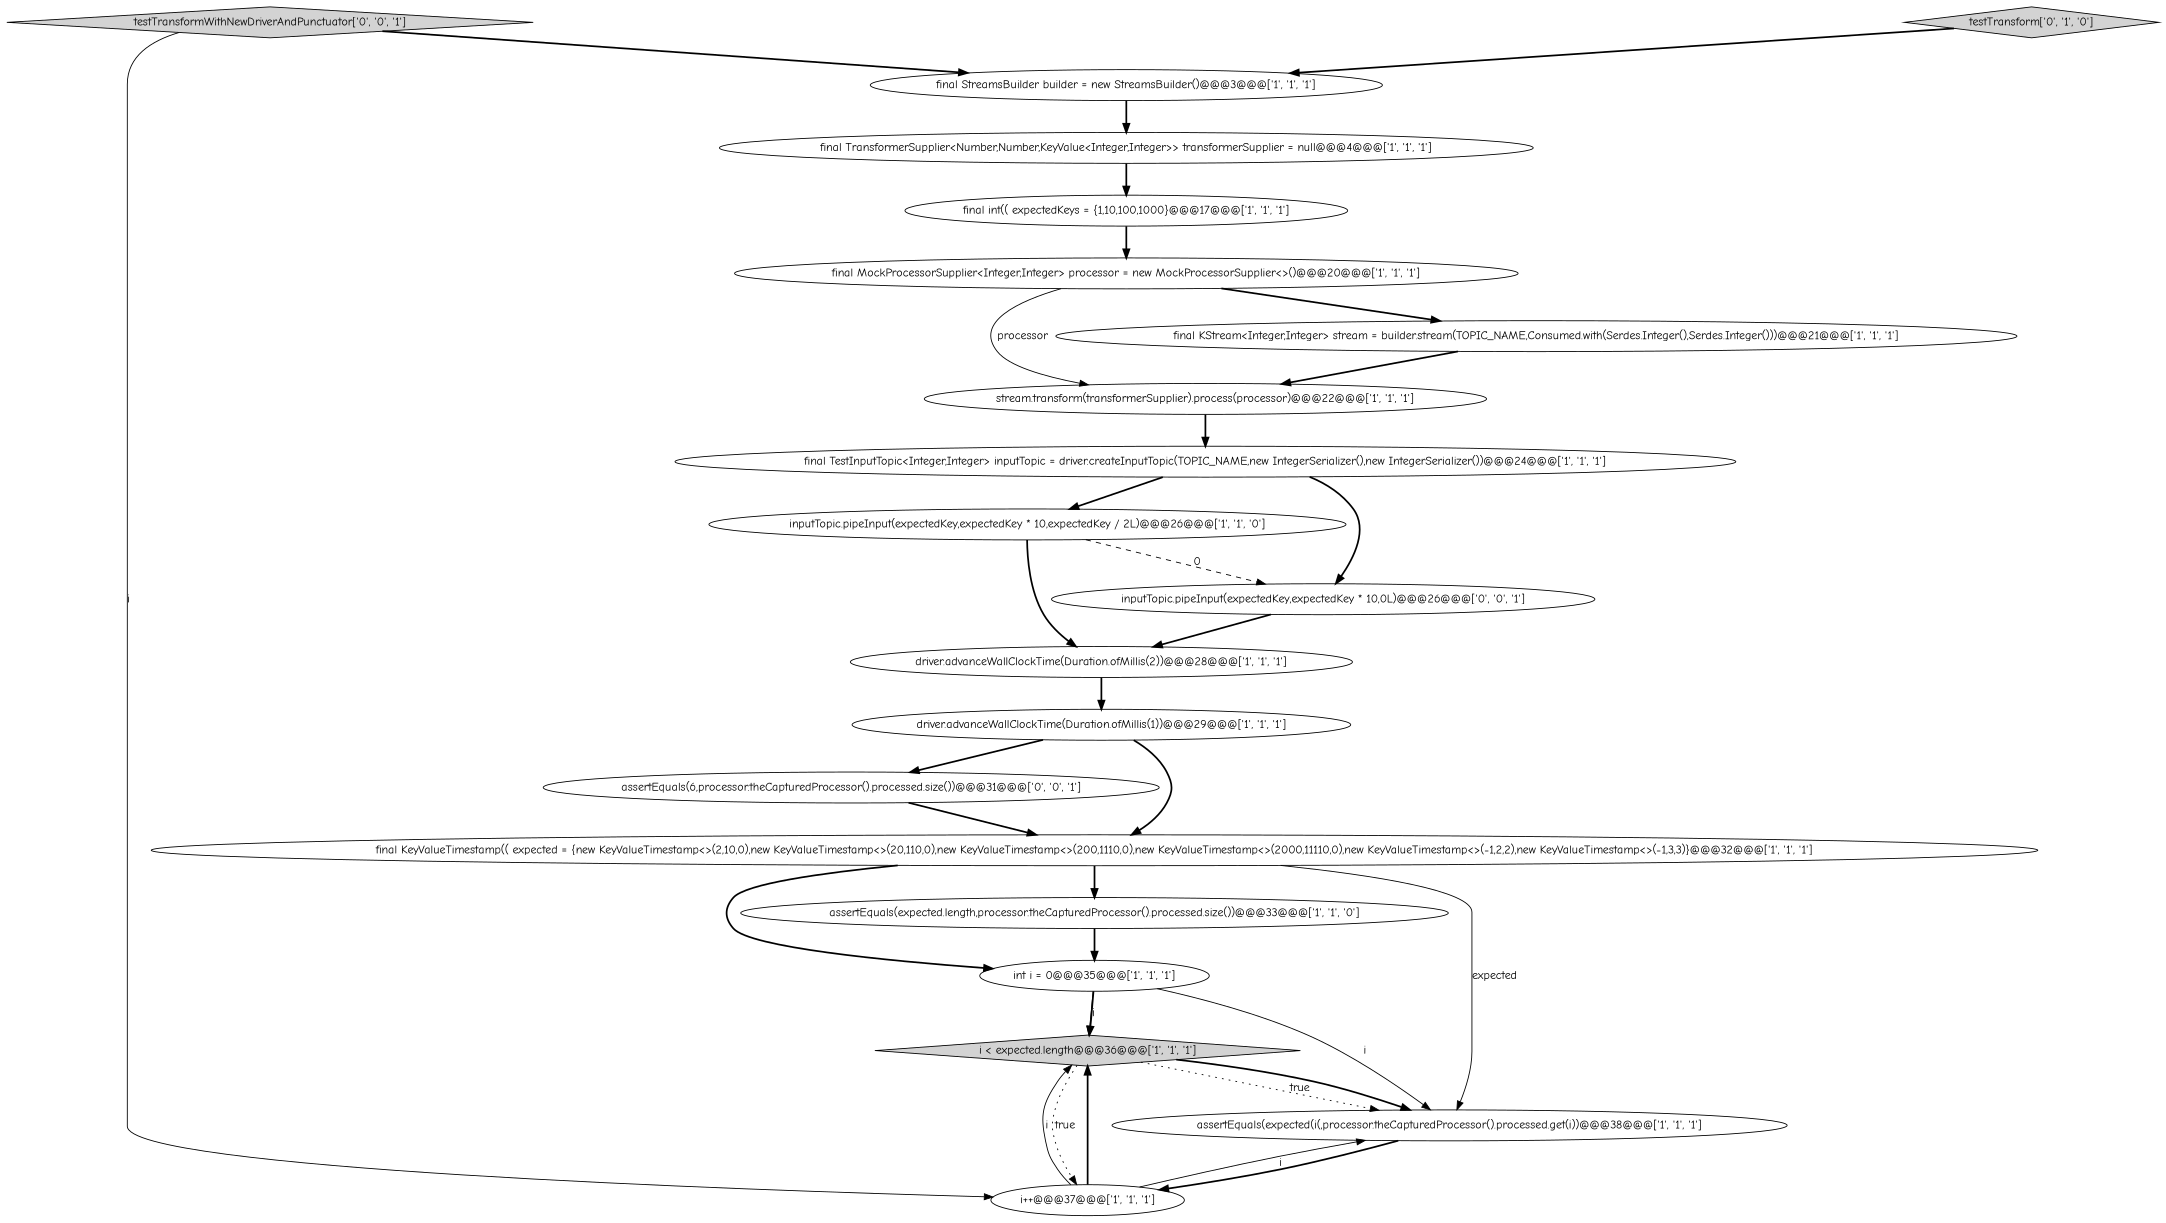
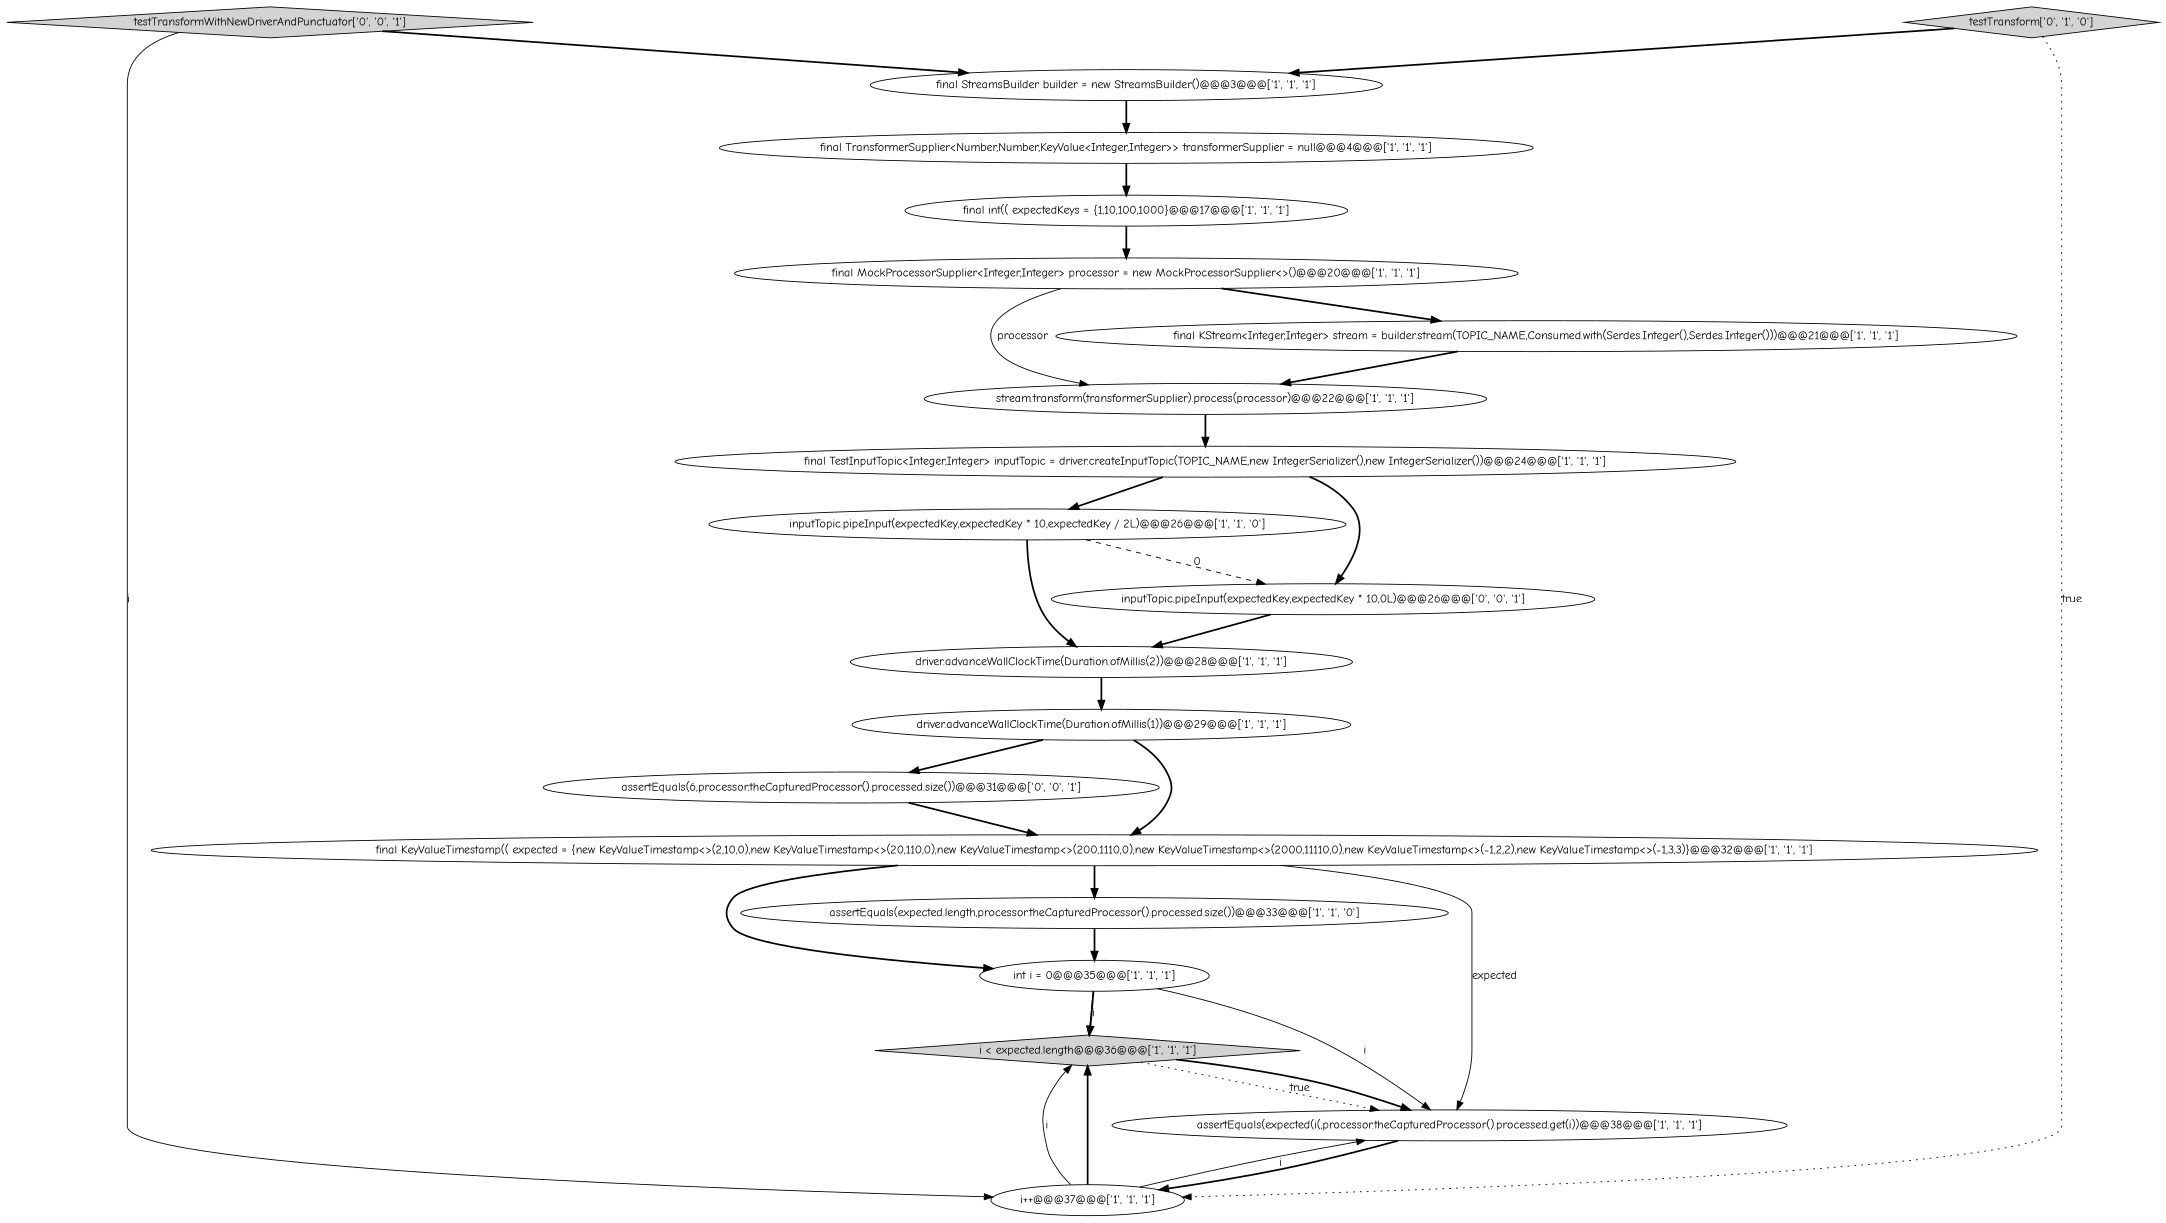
edge "i < expected.length@@@36@@@['1', '1', '1']" -> "i++@@@37@@@['1', '1', '1']": now "testTransform['0', '1', '0']" -> "i++@@@37@@@['1', '1', '1']"
